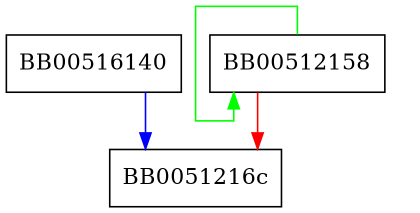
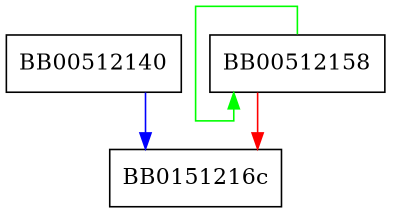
node "BB00516140": label "BB00516140" -> "BB00512140"
node "BB0051216c": label "BB0051216c" -> "BB0151216c"
